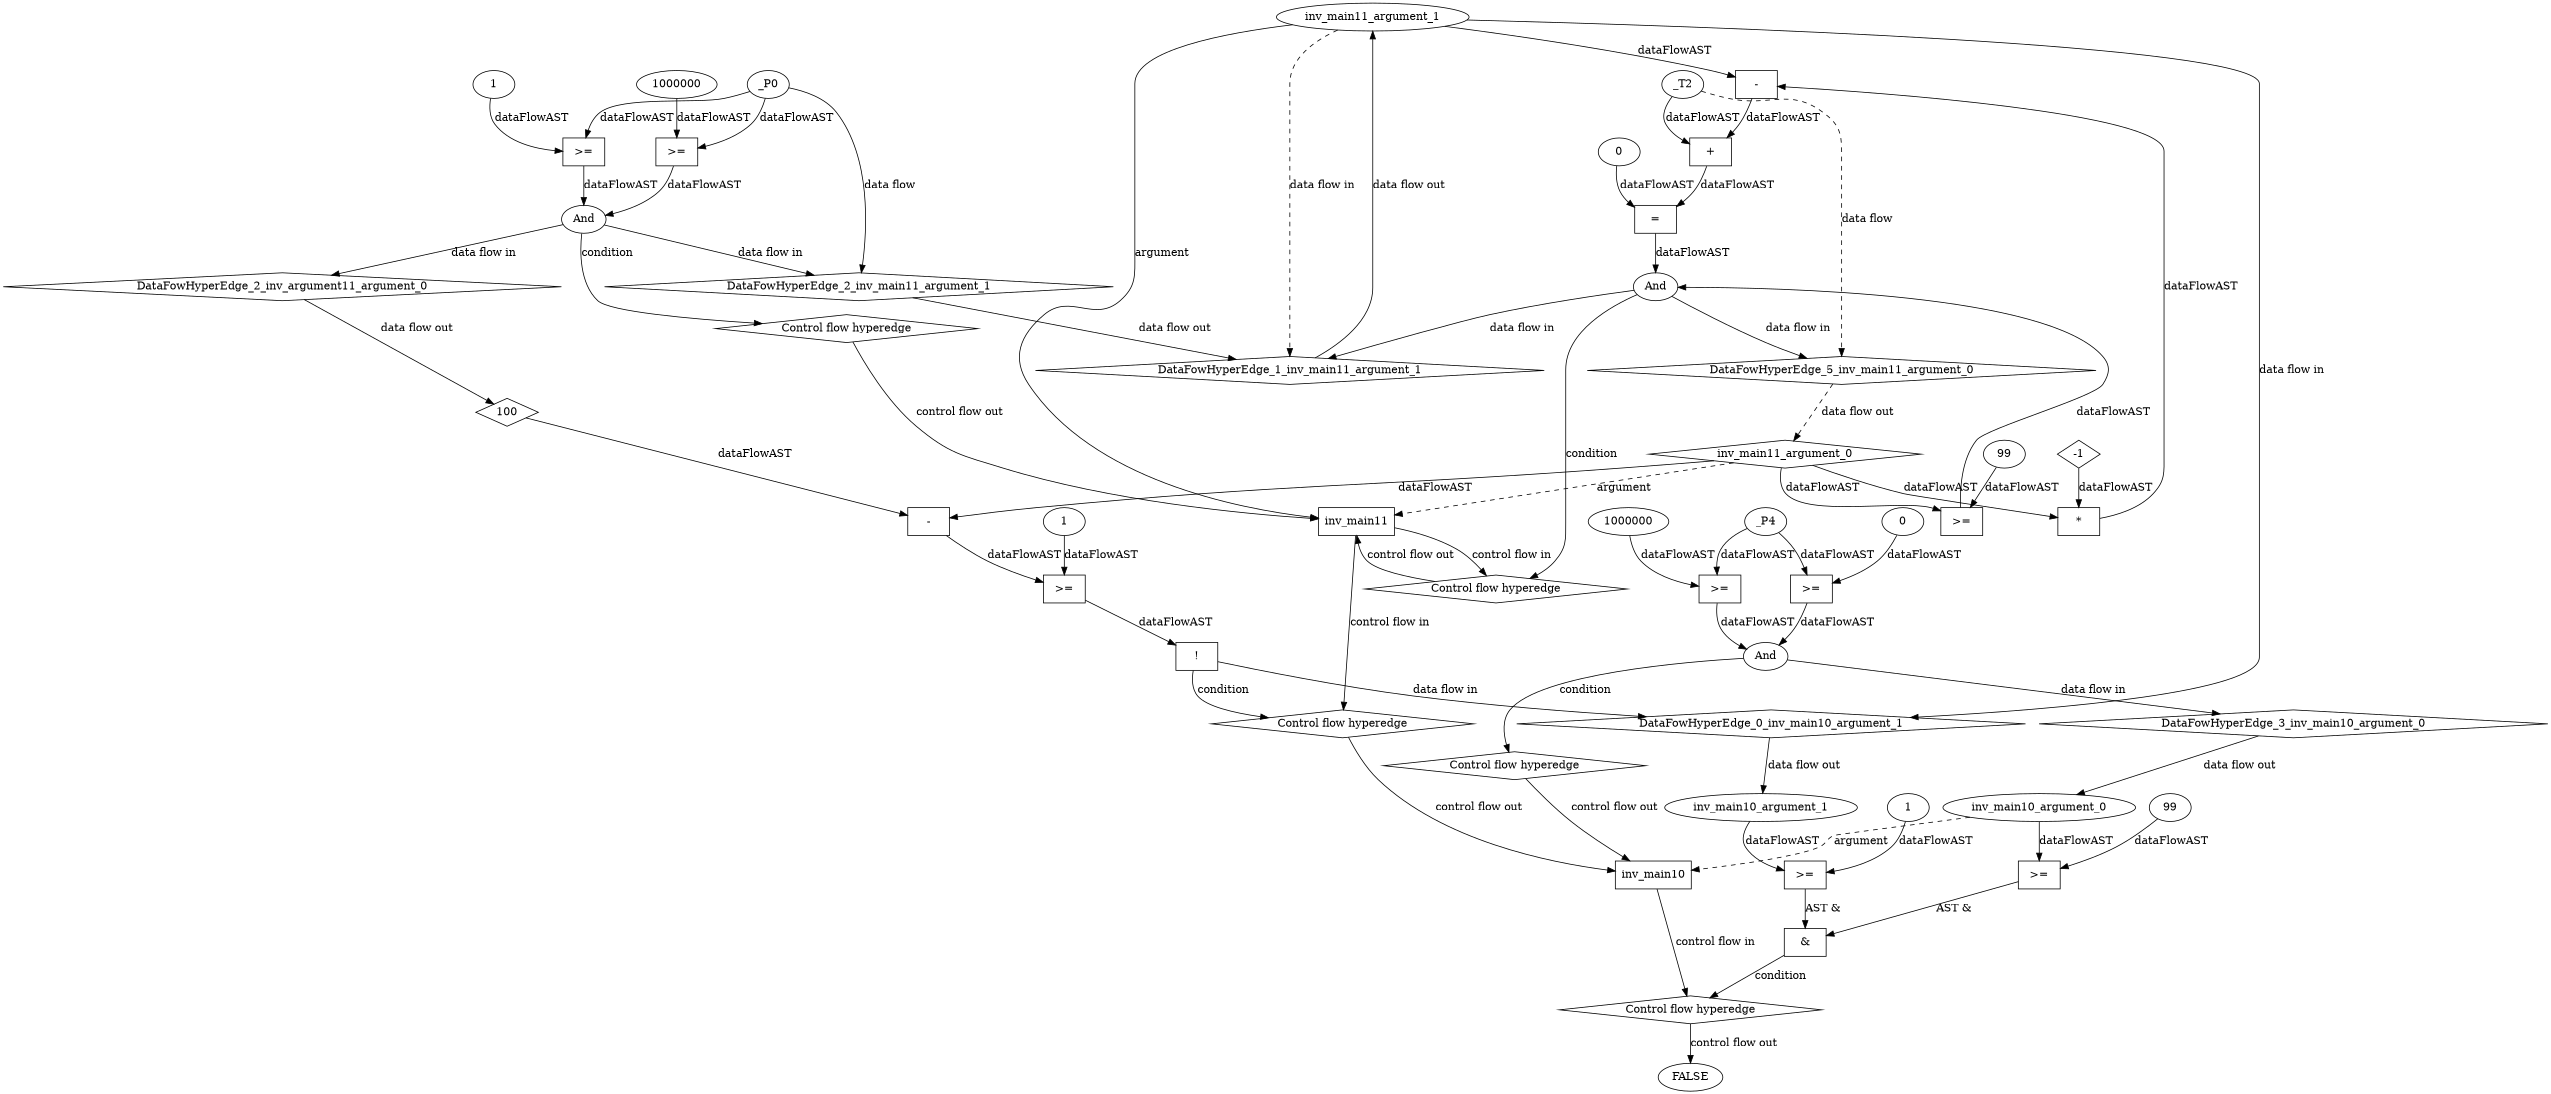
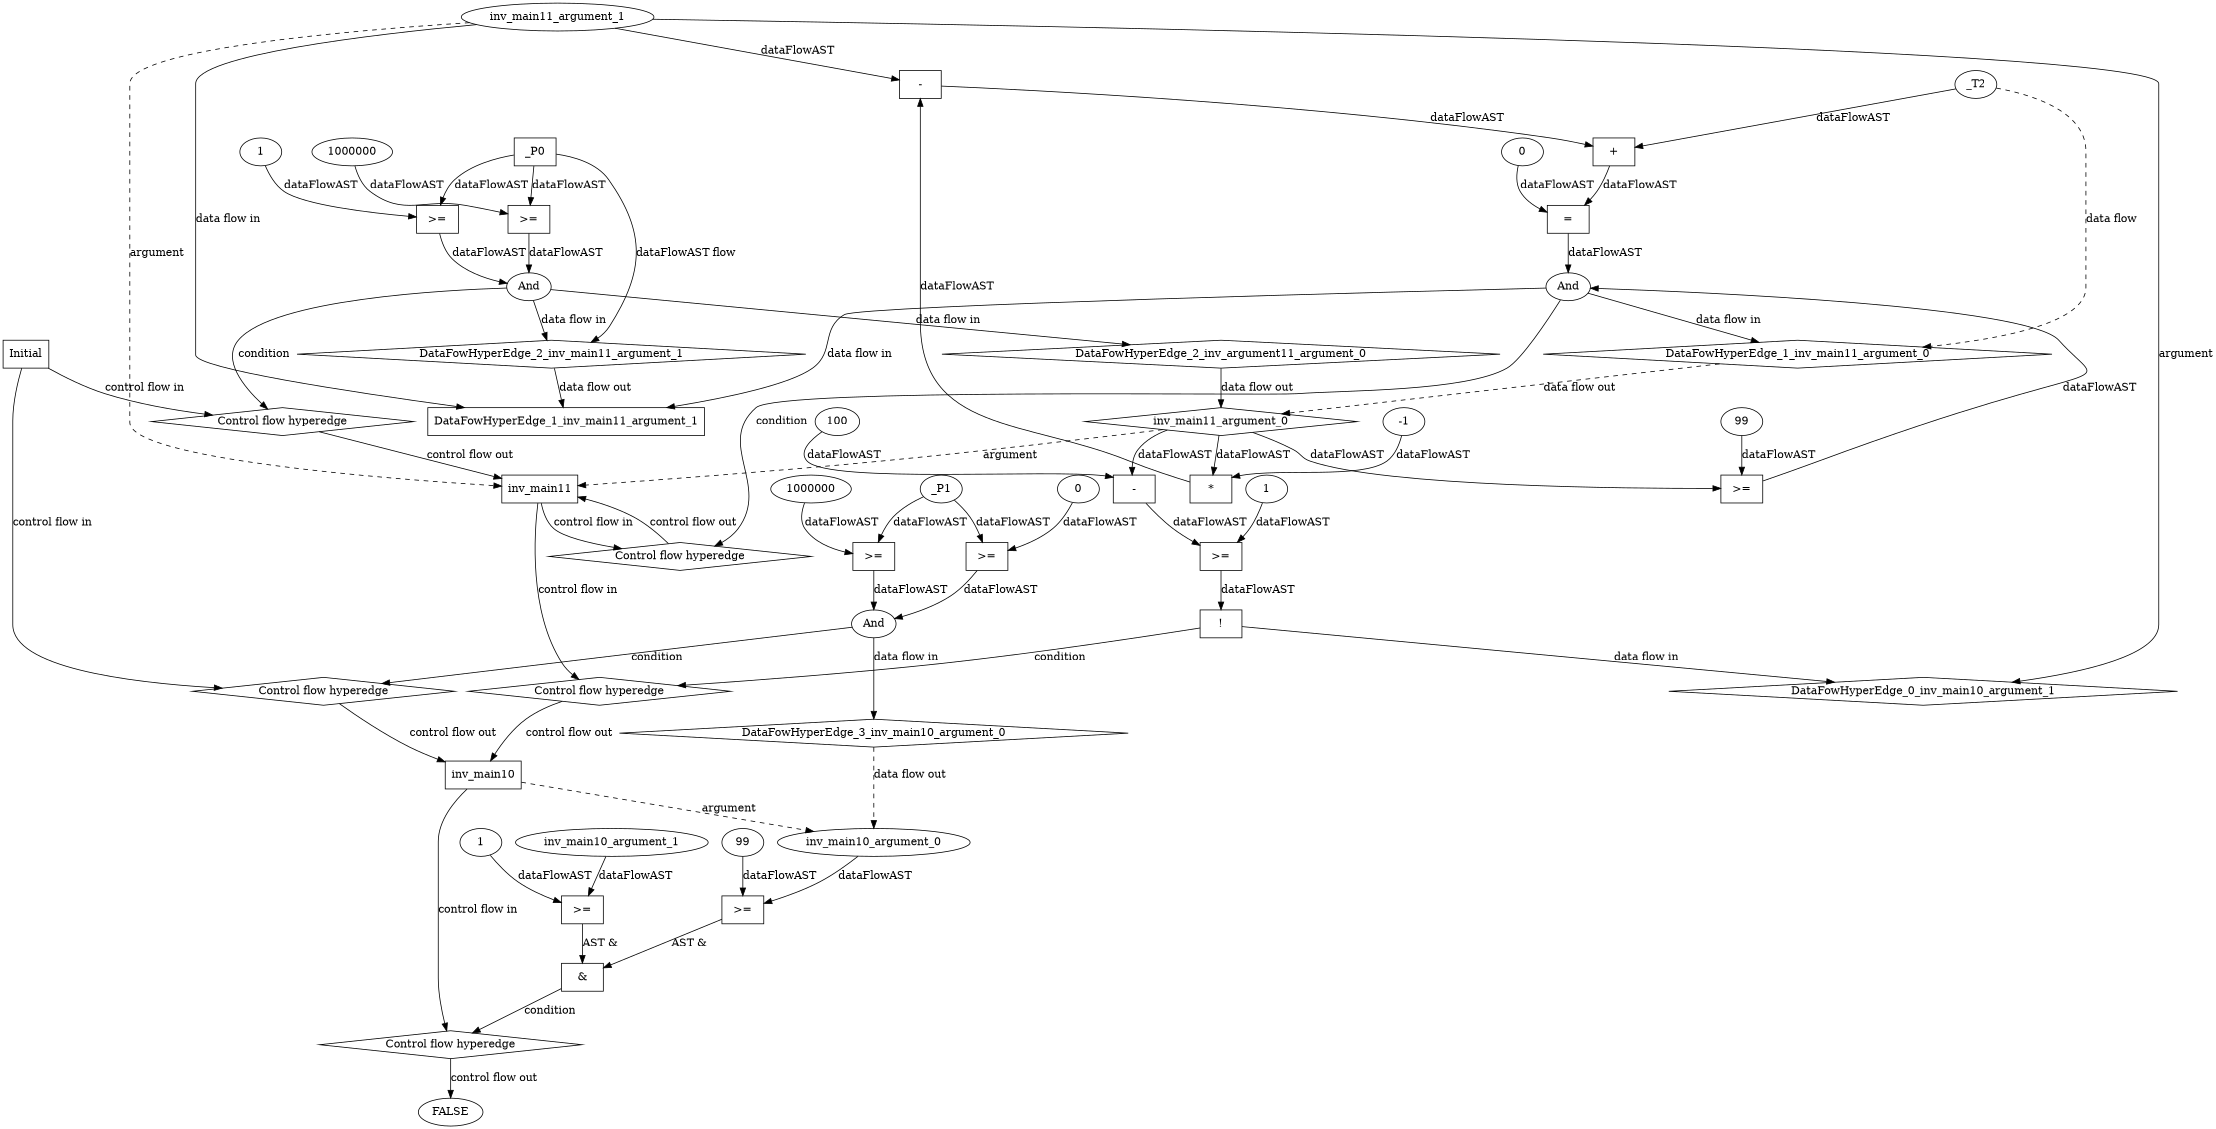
node "_P0": shape ellipse -> box
edge "inv_main11_argument_1" -> "DataFowHyperEdge_1_inv_main11_argument_1": style dashed -> solid
edge "_P0" -> "DataFowHyperEdge_2_inv_main11_argument_1": label "data flow" -> "dataFlowAST flow"
edge "DataFowHyperEdge_1_inv_main11_argument_1" -> "inv_main11_argument_1": removed, label "data flow out"
edge "inv_main11_argument_1" -> "inv_main11": style solid -> dashed
edge "DataFowHyperEdge_2_inv_argument11_argument_0" -> "100": now "DataFowHyperEdge_2_inv_argument11_argument_0" -> "inv_main11_argument_0"
node "Initial": added
node "DataFowHyperEdge_1_inv_main11_argument_1": shape diamond -> box
node "DataFowHyperEdge_5_inv_main11_argument_0": label "DataFowHyperEdge_5_inv_main11_argument_0" -> "DataFowHyperEdge_1_inv_main11_argument_0"
edge "inv_main11_argument_1" -> "DataFowHyperEdge_0_inv_main10_argument_1": label "data flow in" -> "argument"
node "100": shape diamond -> ellipse
node "-1": shape diamond -> ellipse
node "_P4": label "_P4" -> "_P1"
edge "DataFowHyperEdge_0_inv_main10_argument_1" -> "inv_main10_argument_1": removed, label "data flow out"
edge "DataFowHyperEdge_3_inv_main10_argument_0" -> "inv_main10_argument_0": style solid -> dashed
edge "inv_main10_argument_0" -> "inv_main10": reversed
